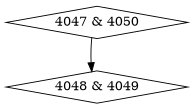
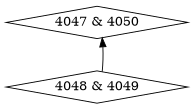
edge "4047 & 4050" -> "4048 & 4049": reversed
